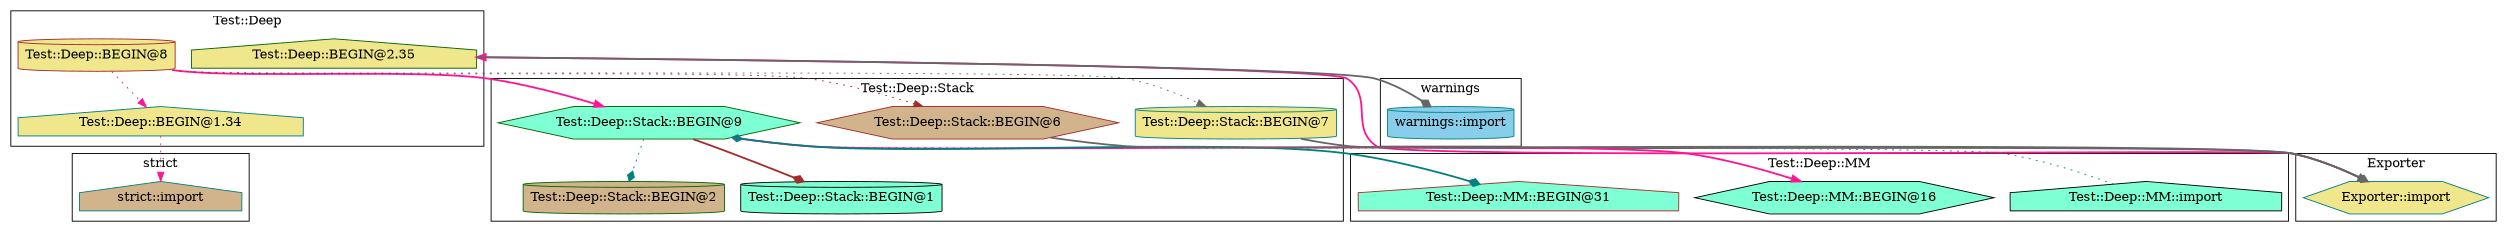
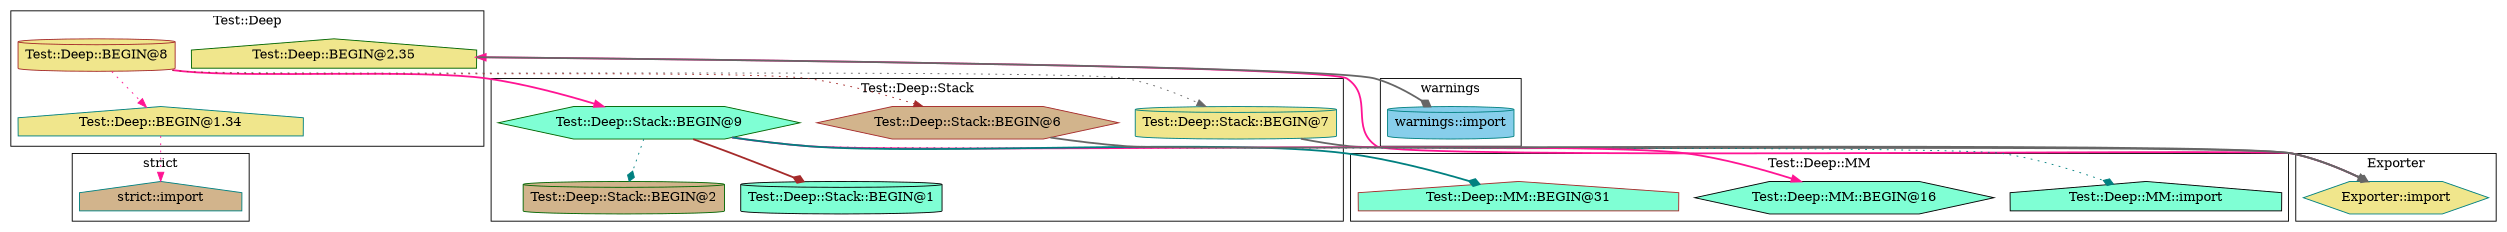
edge "Test::Deep::MM::import" -> "Test::Deep::Stack::BEGIN@9": reversed
